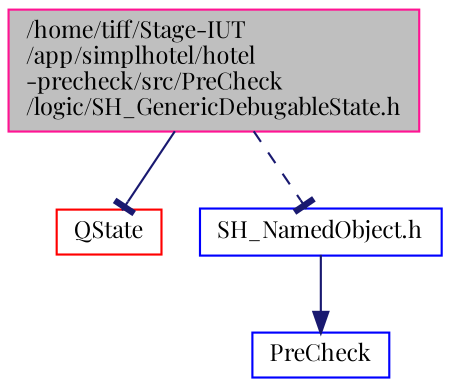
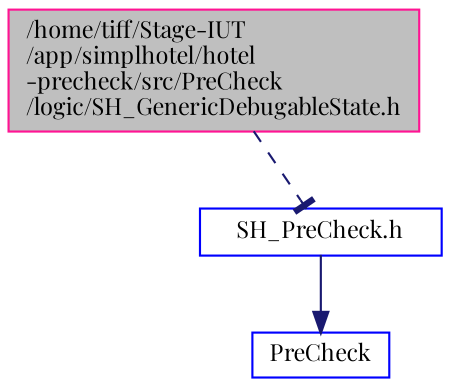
node "QState": removed
node "SH_NamedObject.h": label "SH_NamedObject.h" -> "SH_PreCheck.h"
